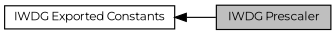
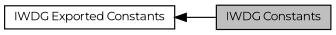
node "IWDG Prescaler": label "IWDG Prescaler" -> "IWDG Constants"
